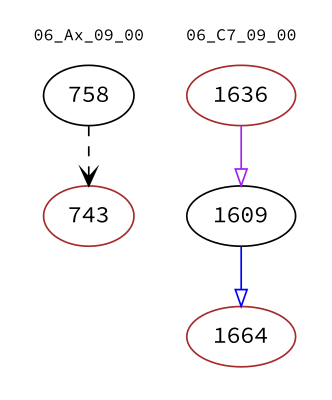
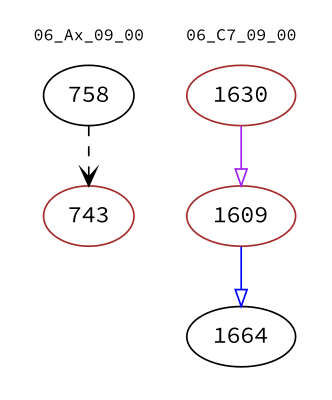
node "1636": label "1636" -> "1630"
node "1609": color black -> brown
node "1664": color brown -> black
